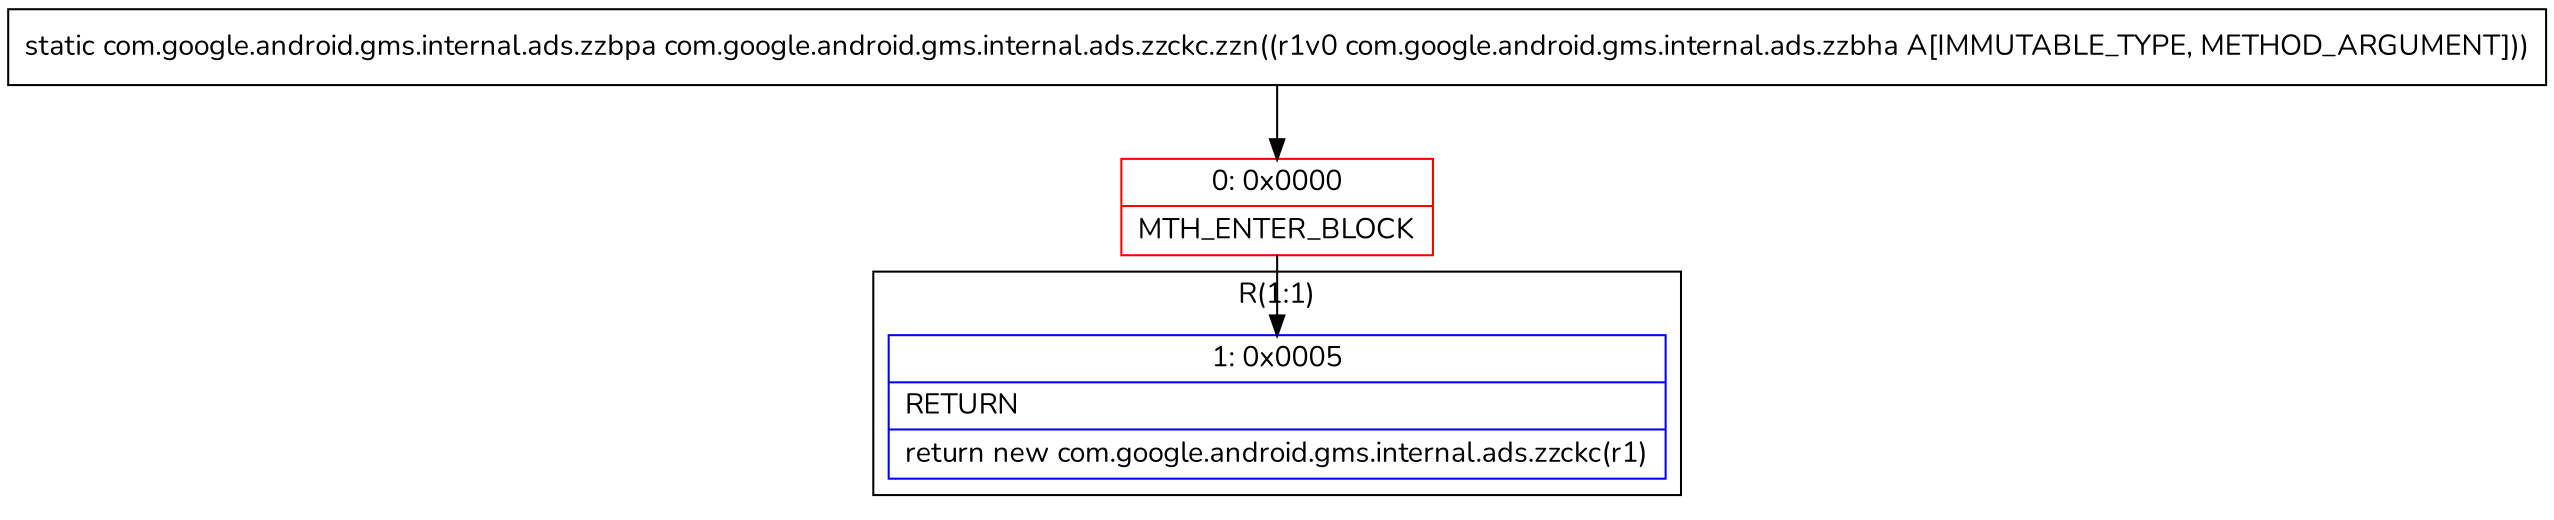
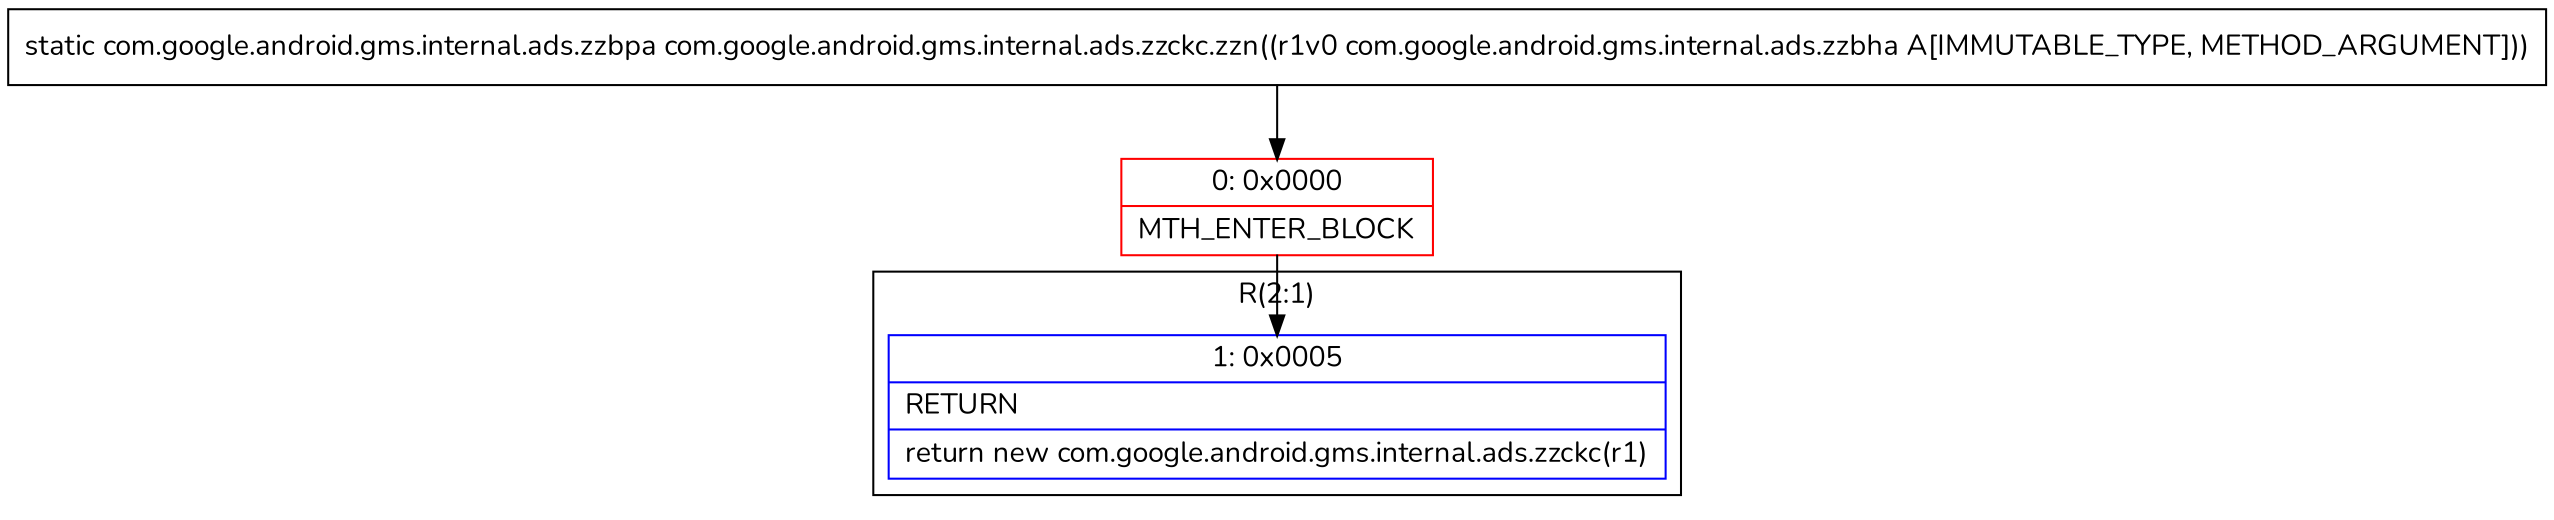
cluster "R(1:1)": label "R(1:1)" -> "R(2:1)"
